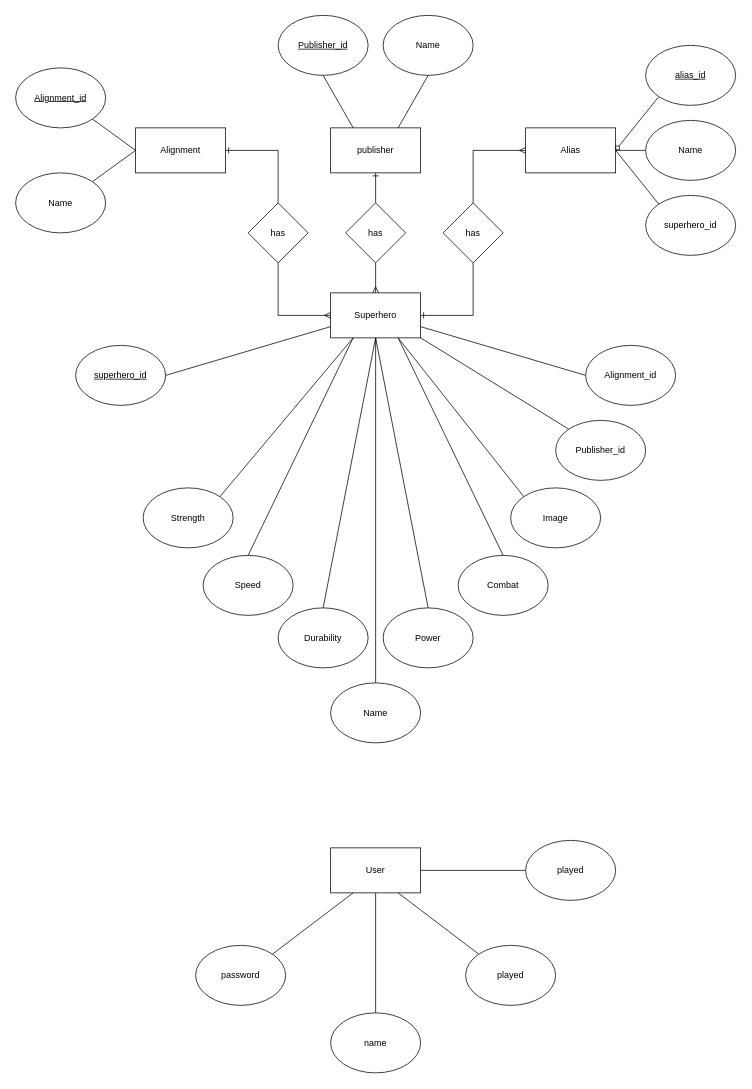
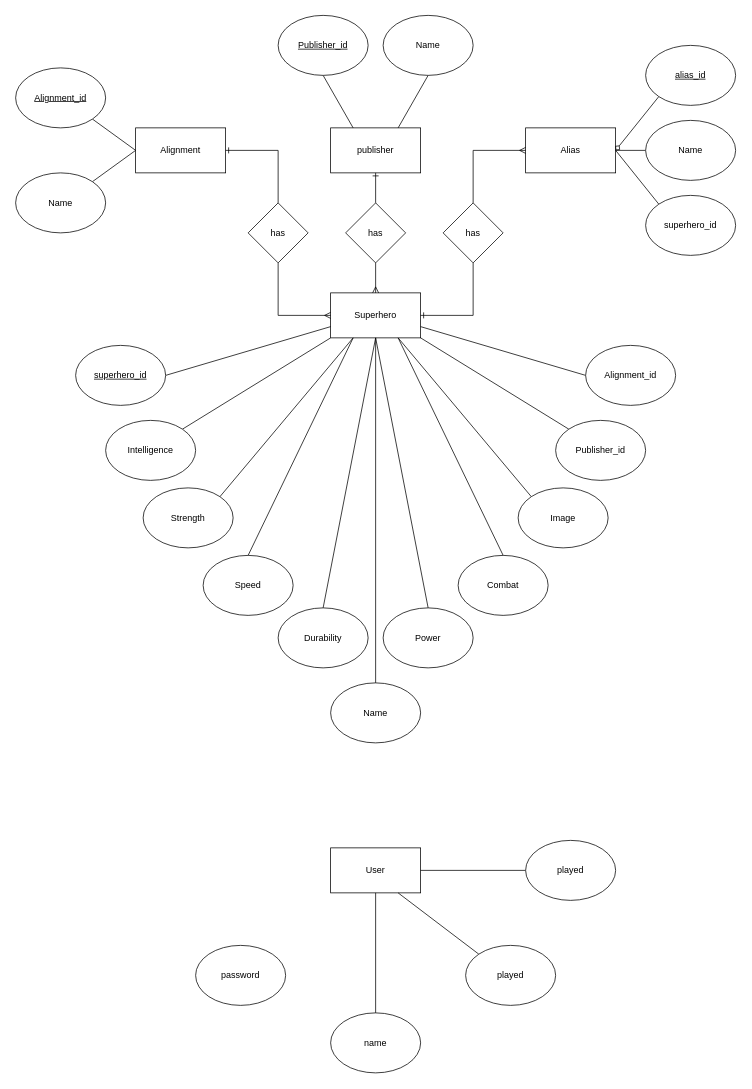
edge "Superhero" -- "Intelligence": added
node "Intelligence": added
node "Image": moved (555, 518) -> (563, 518)
edge "User" -- "password": removed
